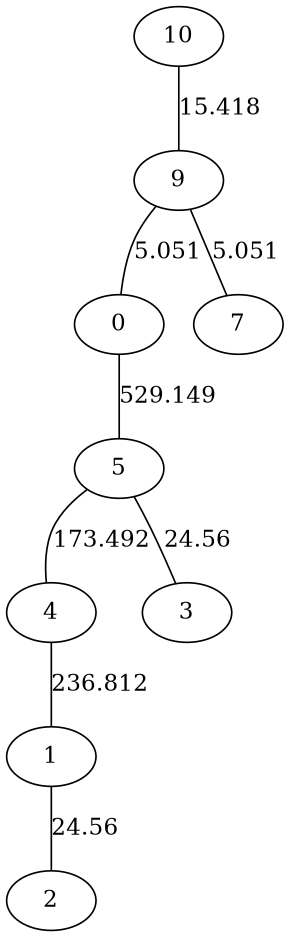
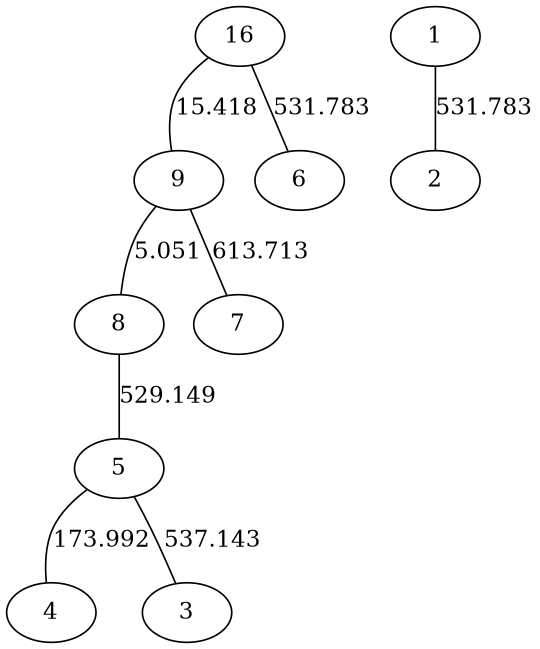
node "10": label "10" -> "16"
node "6": added
edge "9" -- "7": label "5.051" -> "613.713"
node "0": label "0" -> "8"
edge "5" -- "4": label "173.492" -> "173.992"
edge "5" -- "3": label "24.56" -> "537.143"
edge "4" -- "1": removed, label "236.812"
edge "1" -- "2": label "24.56" -> "531.783"
